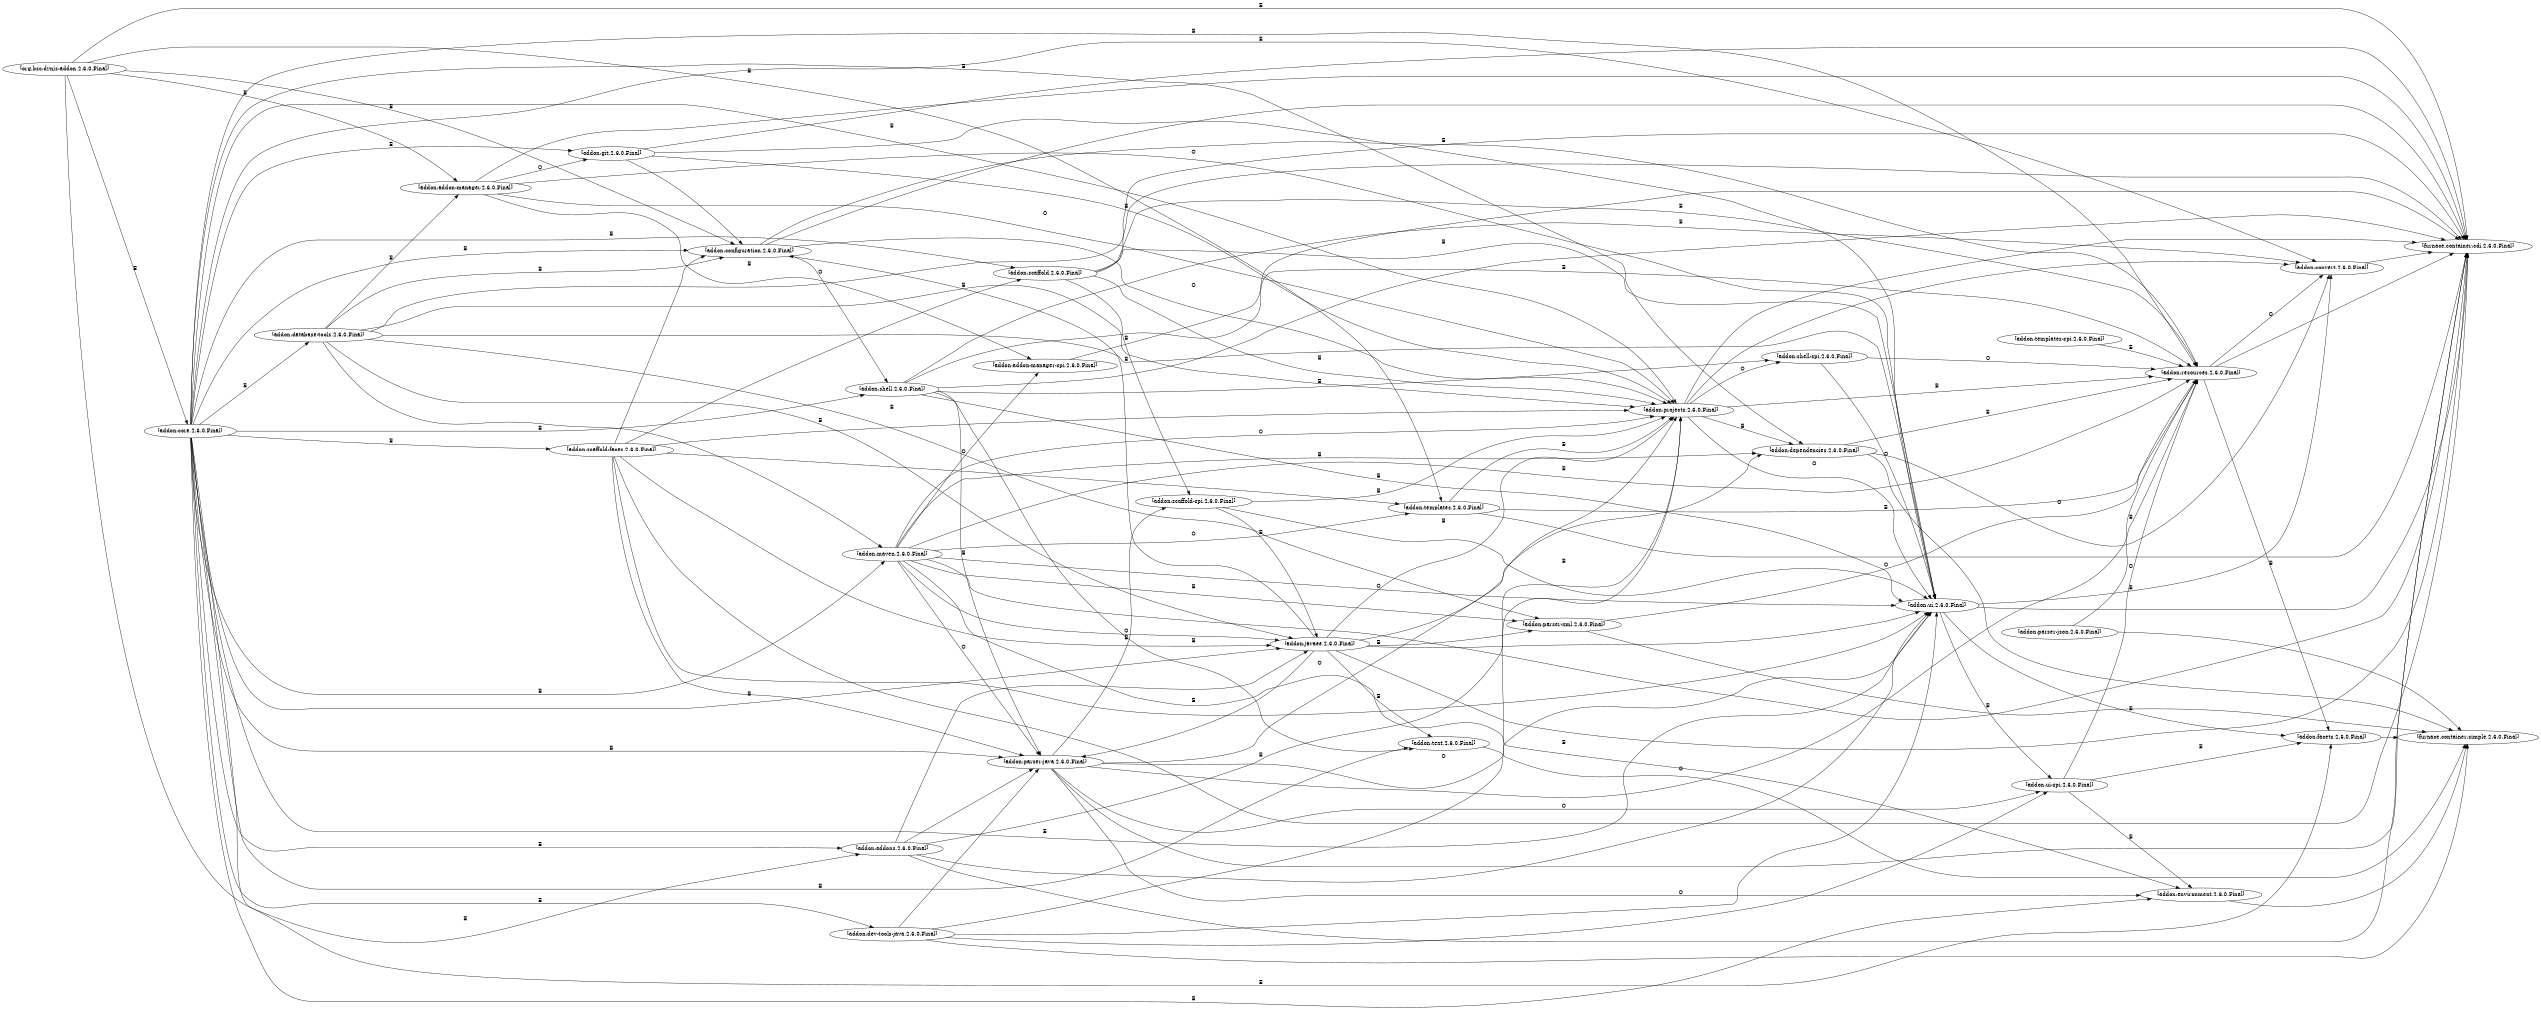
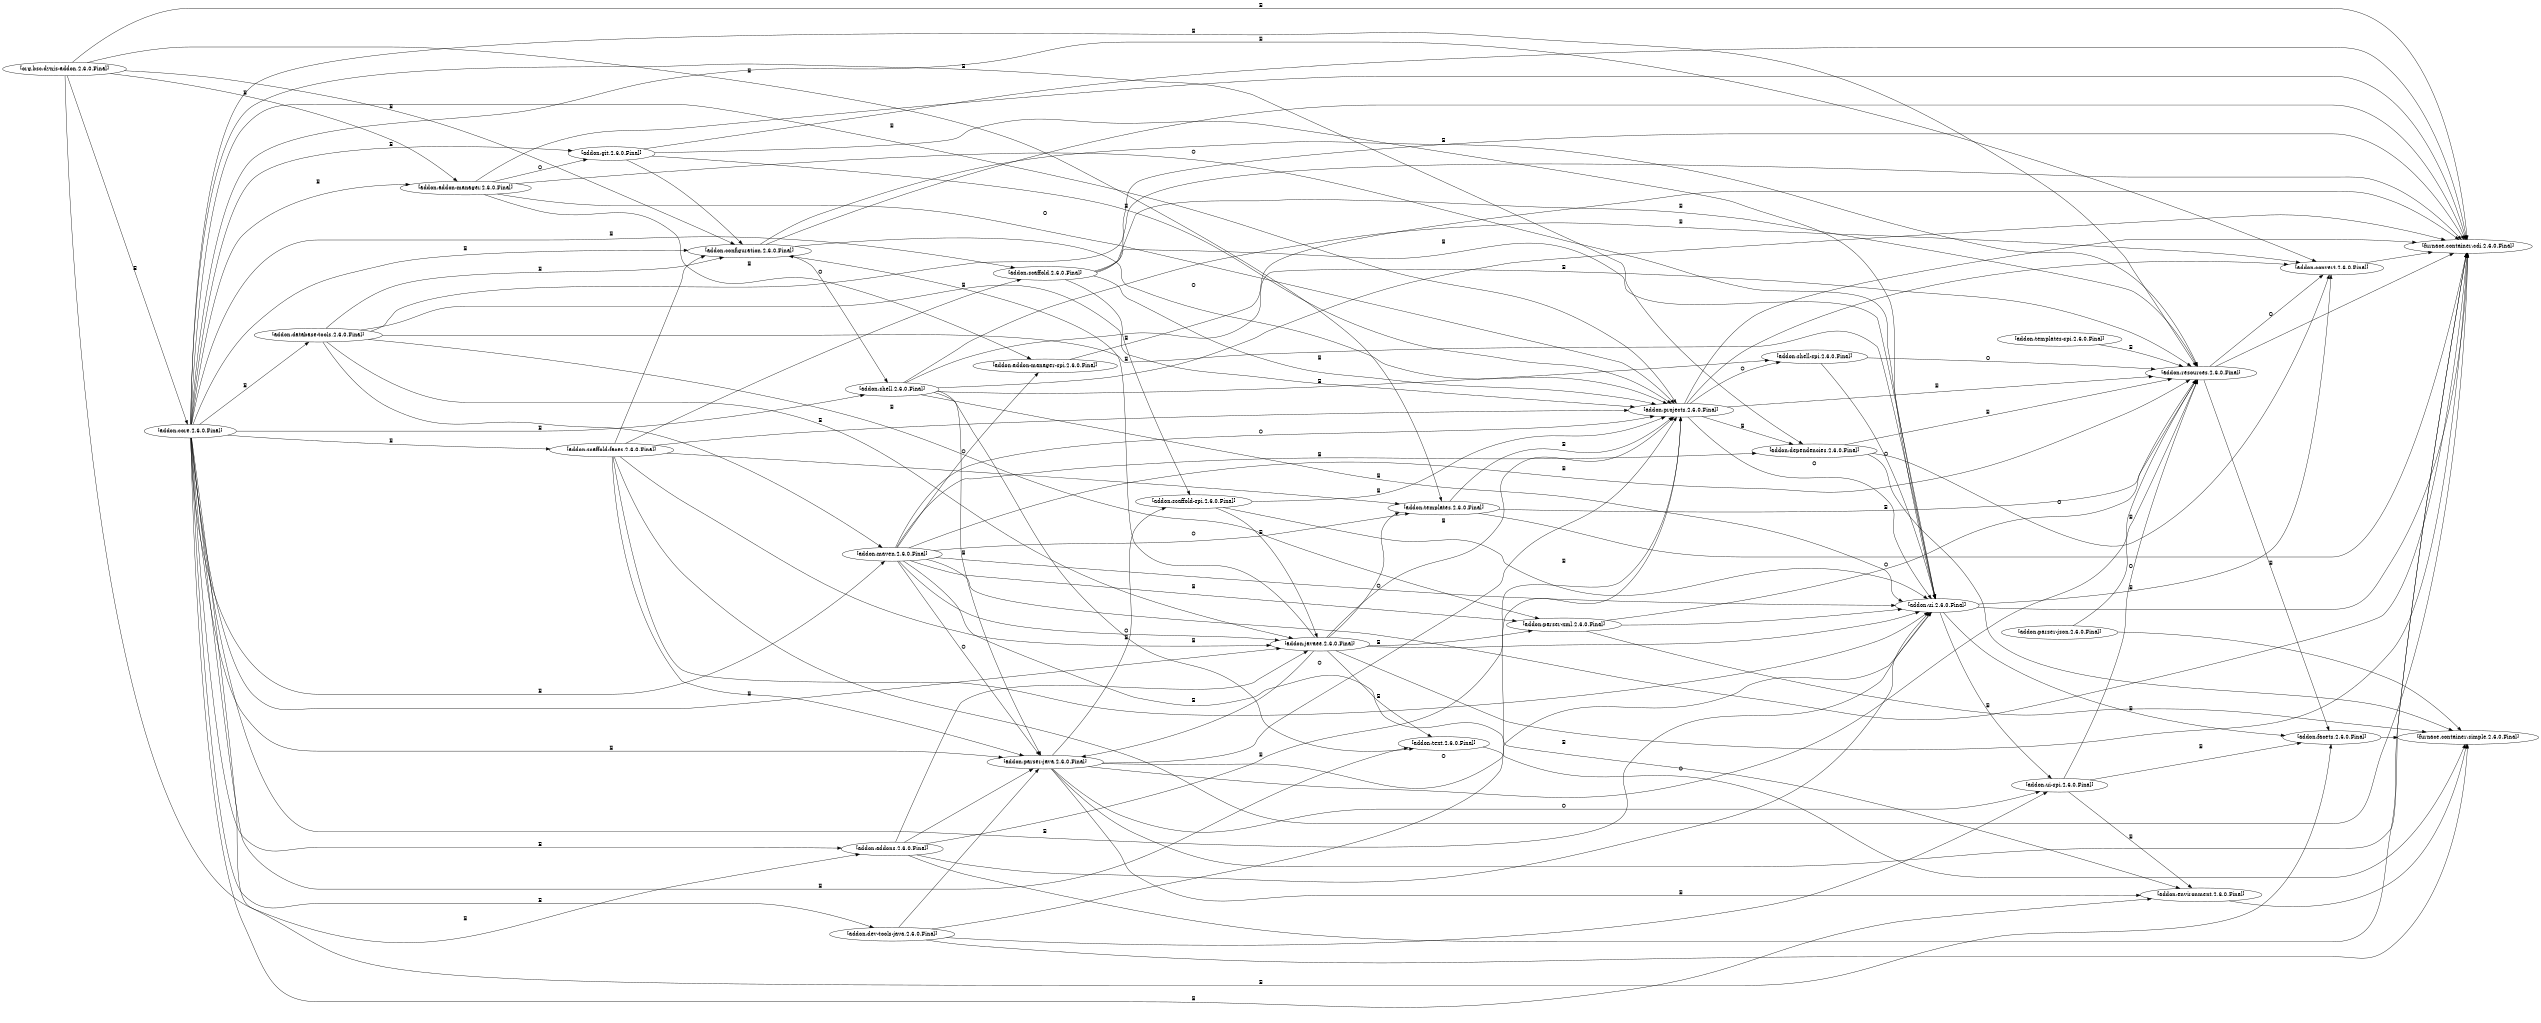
edge "[addon:database-tools,2.6.0.Final]" -> "[addon:addon-manager,2.6.0.Final]": now "[addon:core,2.6.0.Final]" -> "[addon:addon-manager,2.6.0.Final]"
edge "[addon:javaee,2.6.0.Final]" -> "[addon:dependencies,2.6.0.Final]": now "[addon:javaee,2.6.0.Final]" -> "[addon:templates,2.6.0.Final]"
edge "[addon:parser-java,2.6.0.Final]" -> "[addon:environment,2.6.0.Final]": label "O" -> "E"
edge "[addon:dev-tools-java,2.6.0.Final]" -> "[addon:ui,2.6.0.Final]": now "[addon:parser-xml,2.6.0.Final]" -> "[addon:ui,2.6.0.Final]"
